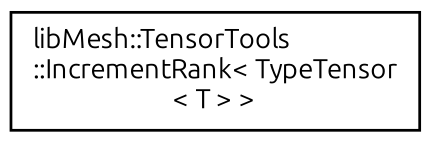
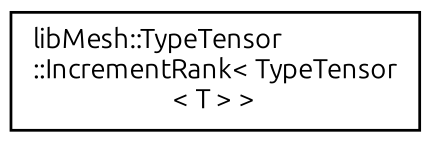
node "libMesh::TensorTools ::IncrementRank< TypeTensor < T > >": label "libMesh::TensorTools ::IncrementRank< TypeTensor < T > >" -> "libMesh::TypeTensor ::IncrementRank< TypeTensor < T > >"
